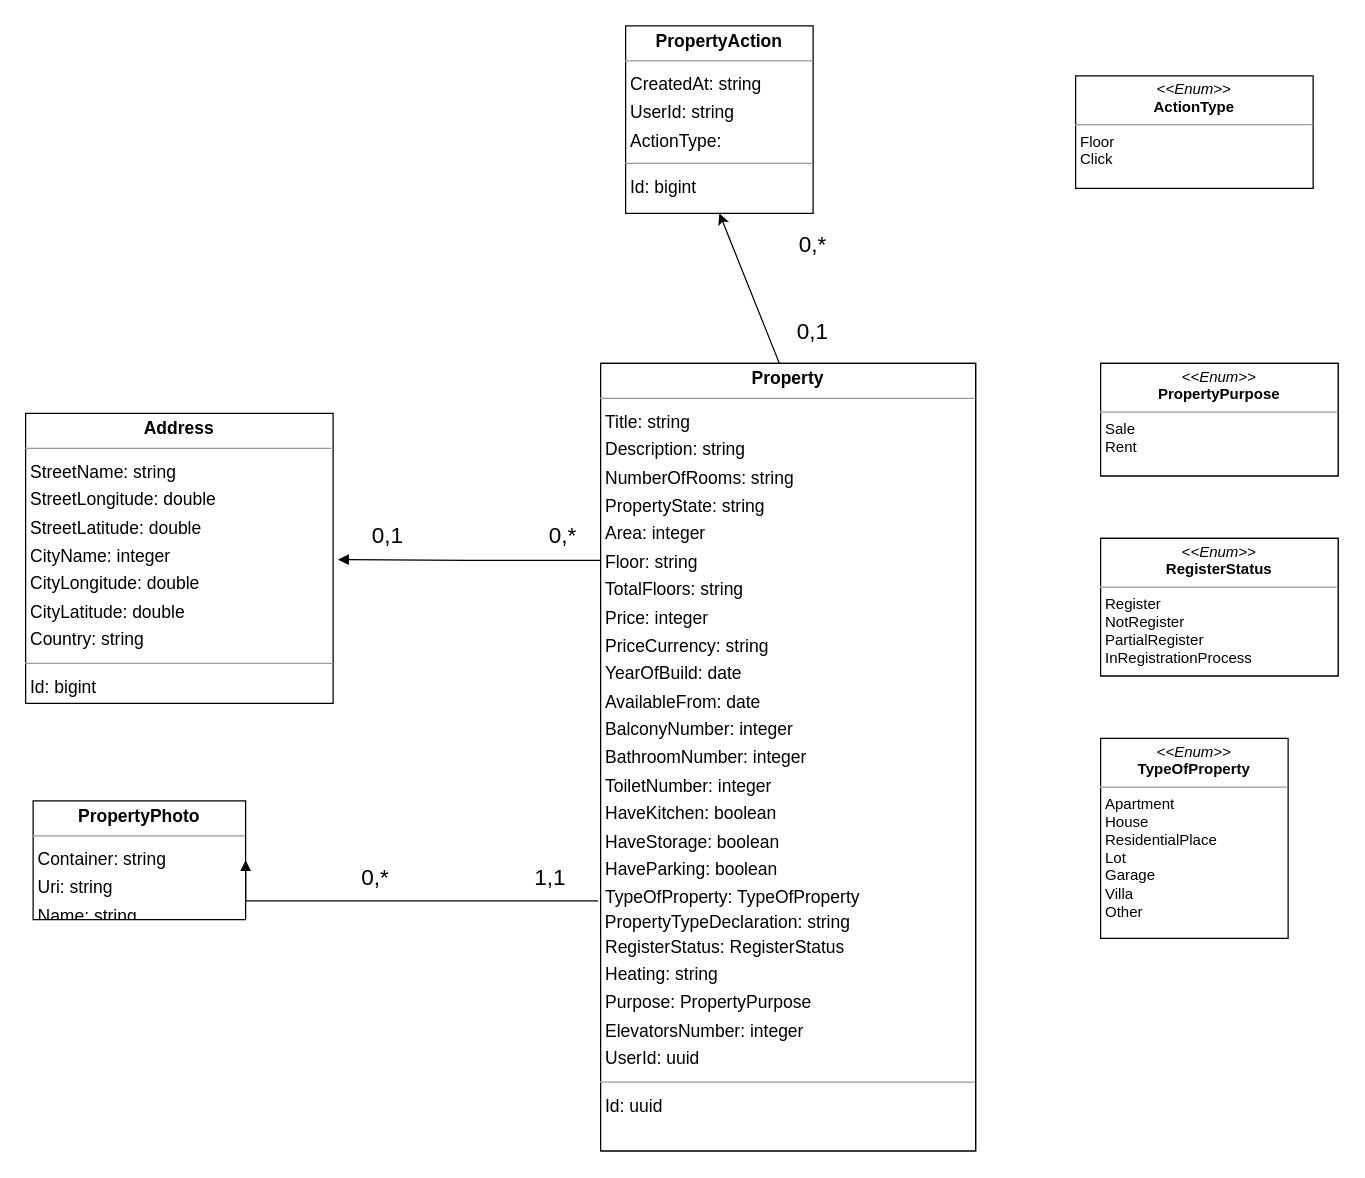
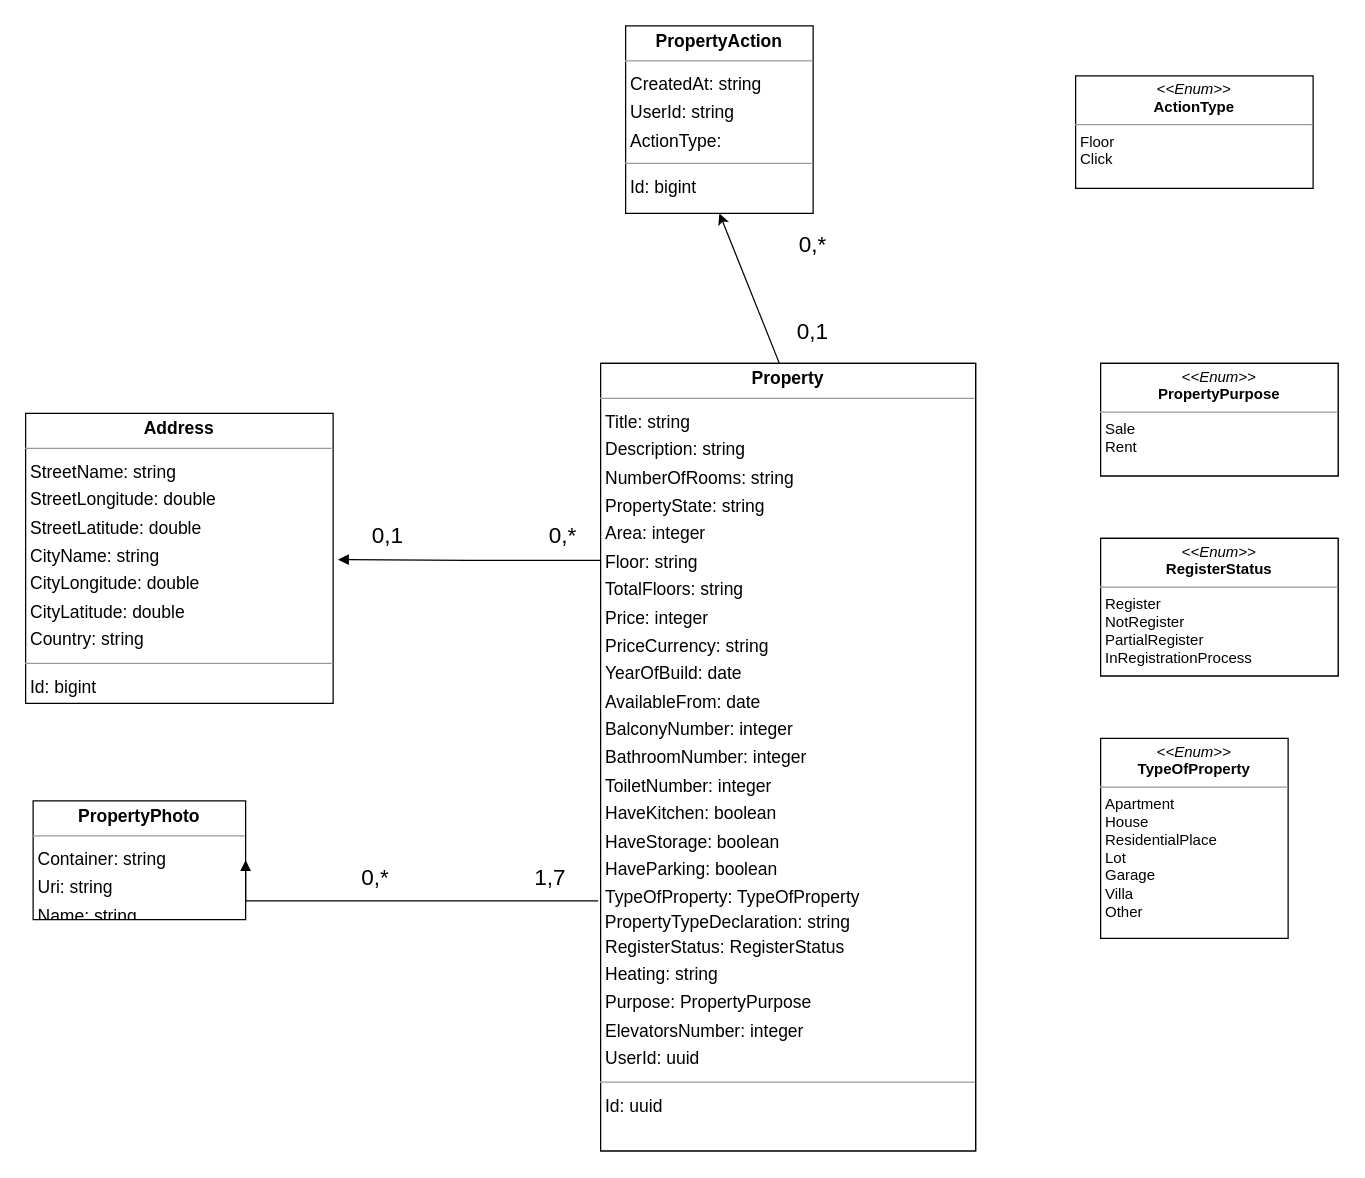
node "Address StreetName: string StreetLongitude: double StreetLatitude: double CityName: integer CityLongitude: double CityLatitude: double Country: string Id: bigint": label "Address StreetName: string StreetLongitude: double StreetLatitude: double CityName: integer CityLongitude: double CityLatitude: double Country: string Id: bigint" -> "Address StreetName: string StreetLongitude: double StreetLatitude: double CityName: string CityLongitude: double CityLatitude: double Country: string Id: bigint"
node "1,1": label "1,1" -> "1,7"
